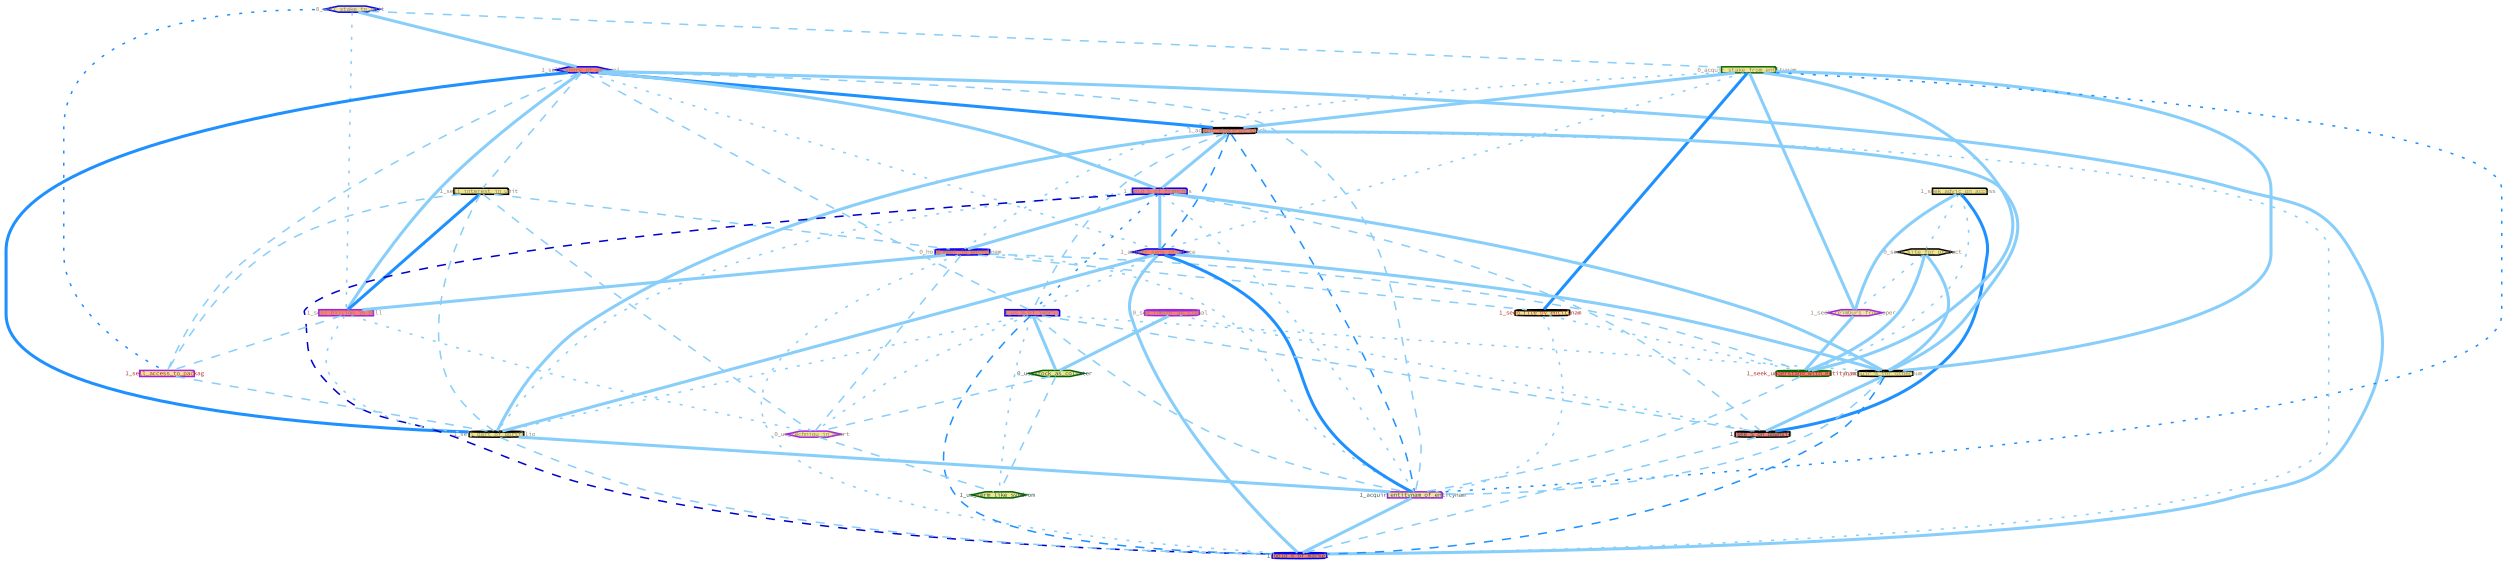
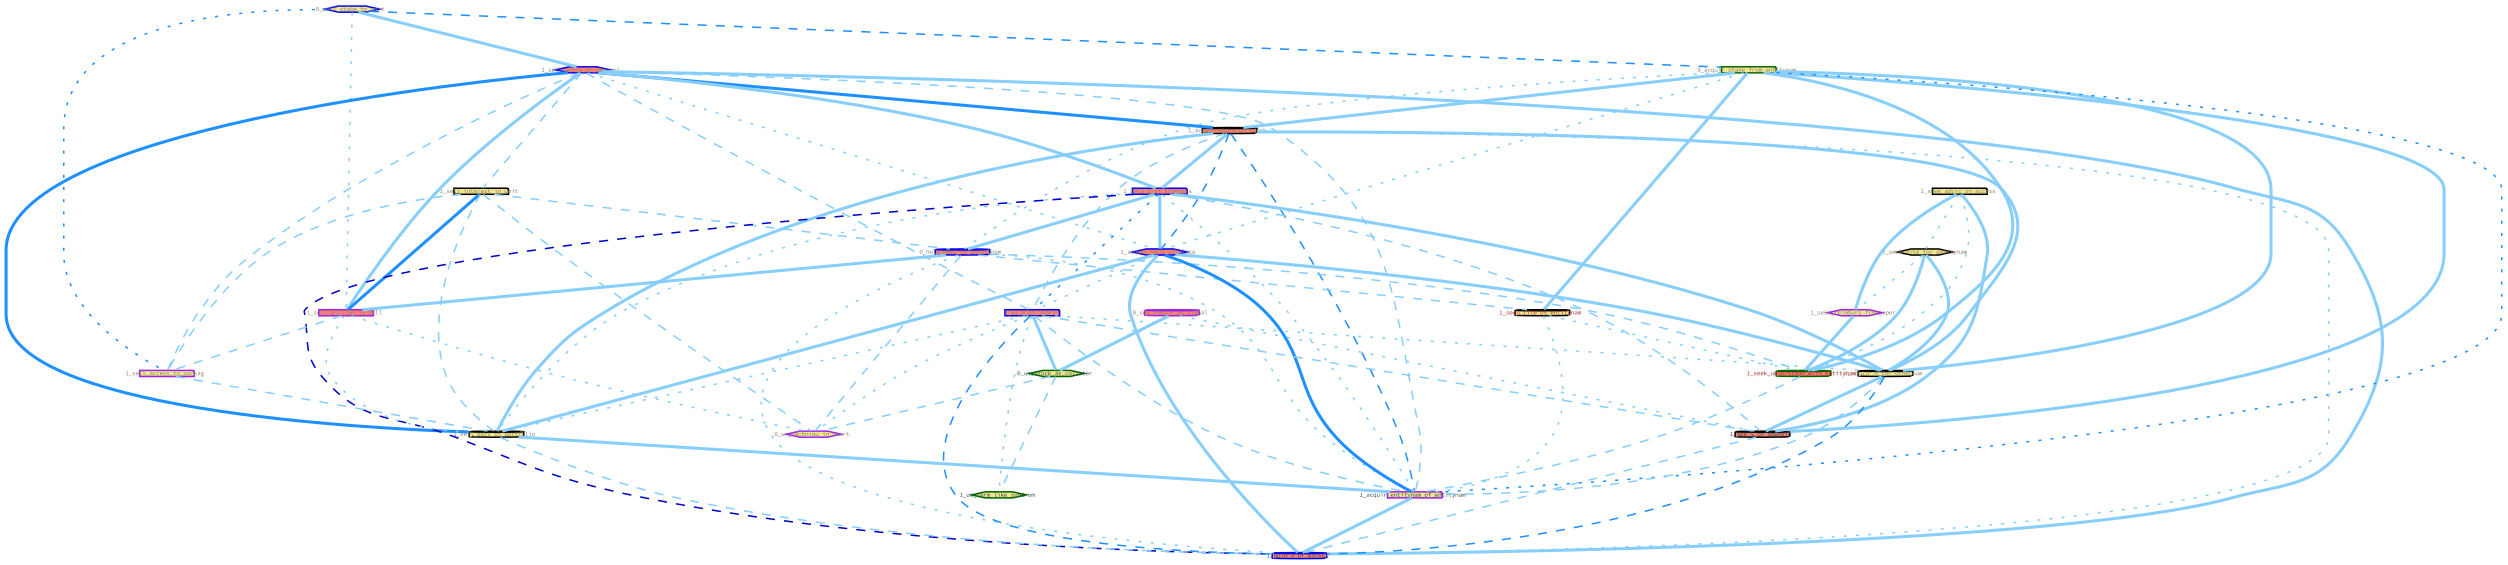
edge "0_sell_stake_to_unit" -- "0_acquir_stake_from_entitynam": color #87cefa -> #1e90ff
edge "0_acquir_stake_from_entitynam" -- "1_seen_file_by_entitynam": color #1e90ff -> #87cefa
edge "0_acquir_stake_from_entitynam" -- "1_seek_reimburs_from_oper": now "0_acquir_stake_from_entitynam" -- "1_see_%_on_downsid"
node "0_seek_site_for_product": label "0_seek_site_for_product" -> "0_seek_site_for_entitynam"
edge "1_seek_advic_on_access" -- "1_see_%_on_downsid": color #1e90ff -> #87cefa
node "1_sell_access_to_packag": fontcolor #b22222 -> #8b7d6b
edge "0_us_techniqu_in_heart" -- "1_us_term_like_syndrom": removed
